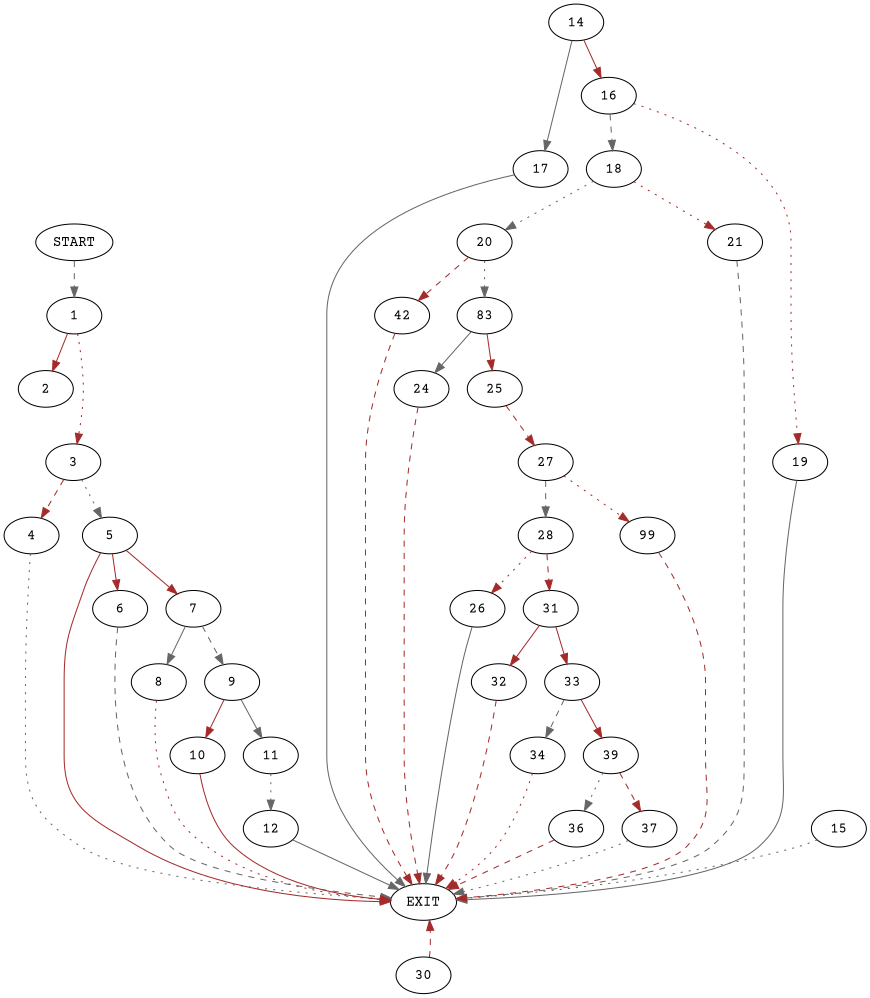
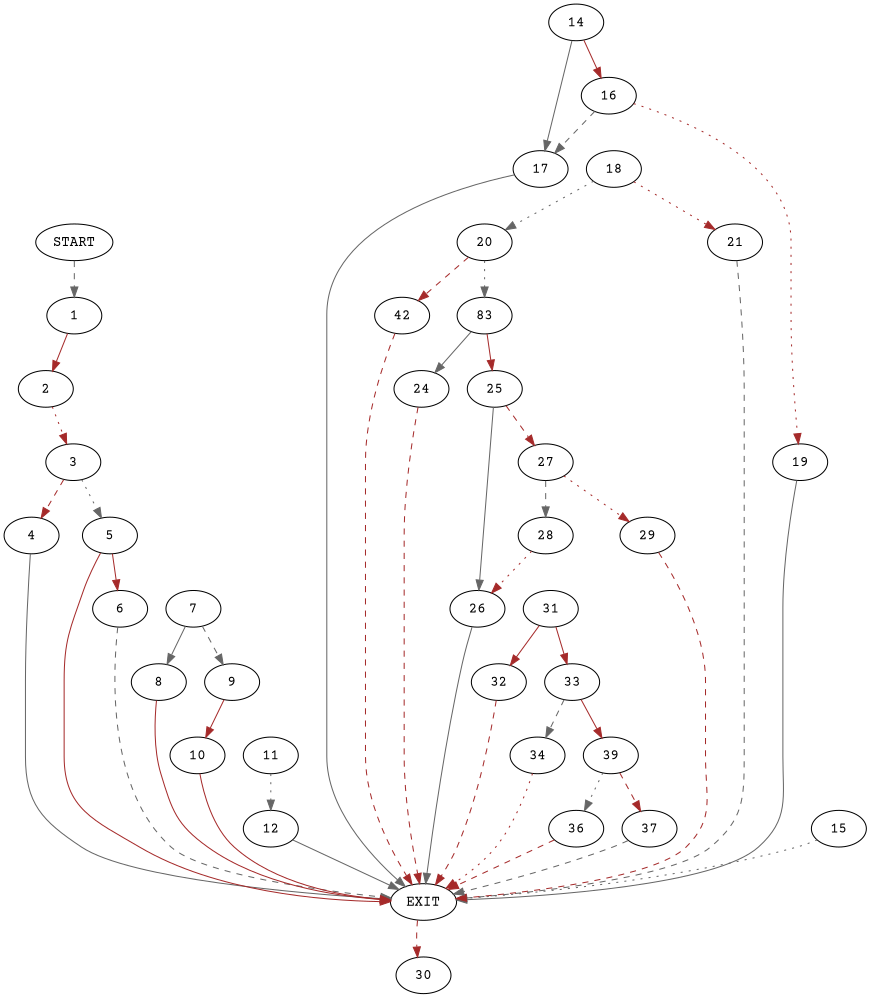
edge "16" -> "18": now "16" -> "17"
edge "1" -> "3": now "2" -> "3"
edge "25" -> "26": added
node "99": label "99" -> "29"
edge "28" -> "31": removed
edge "5" -> "7": removed
edge "9" -> "11": removed
edge "4" -> "EXIT": style dotted -> solid
edge "8" -> "EXIT": style dotted -> solid
edge "37" -> "EXIT": style dotted -> dashed
edge "30" -> "EXIT": reversed
